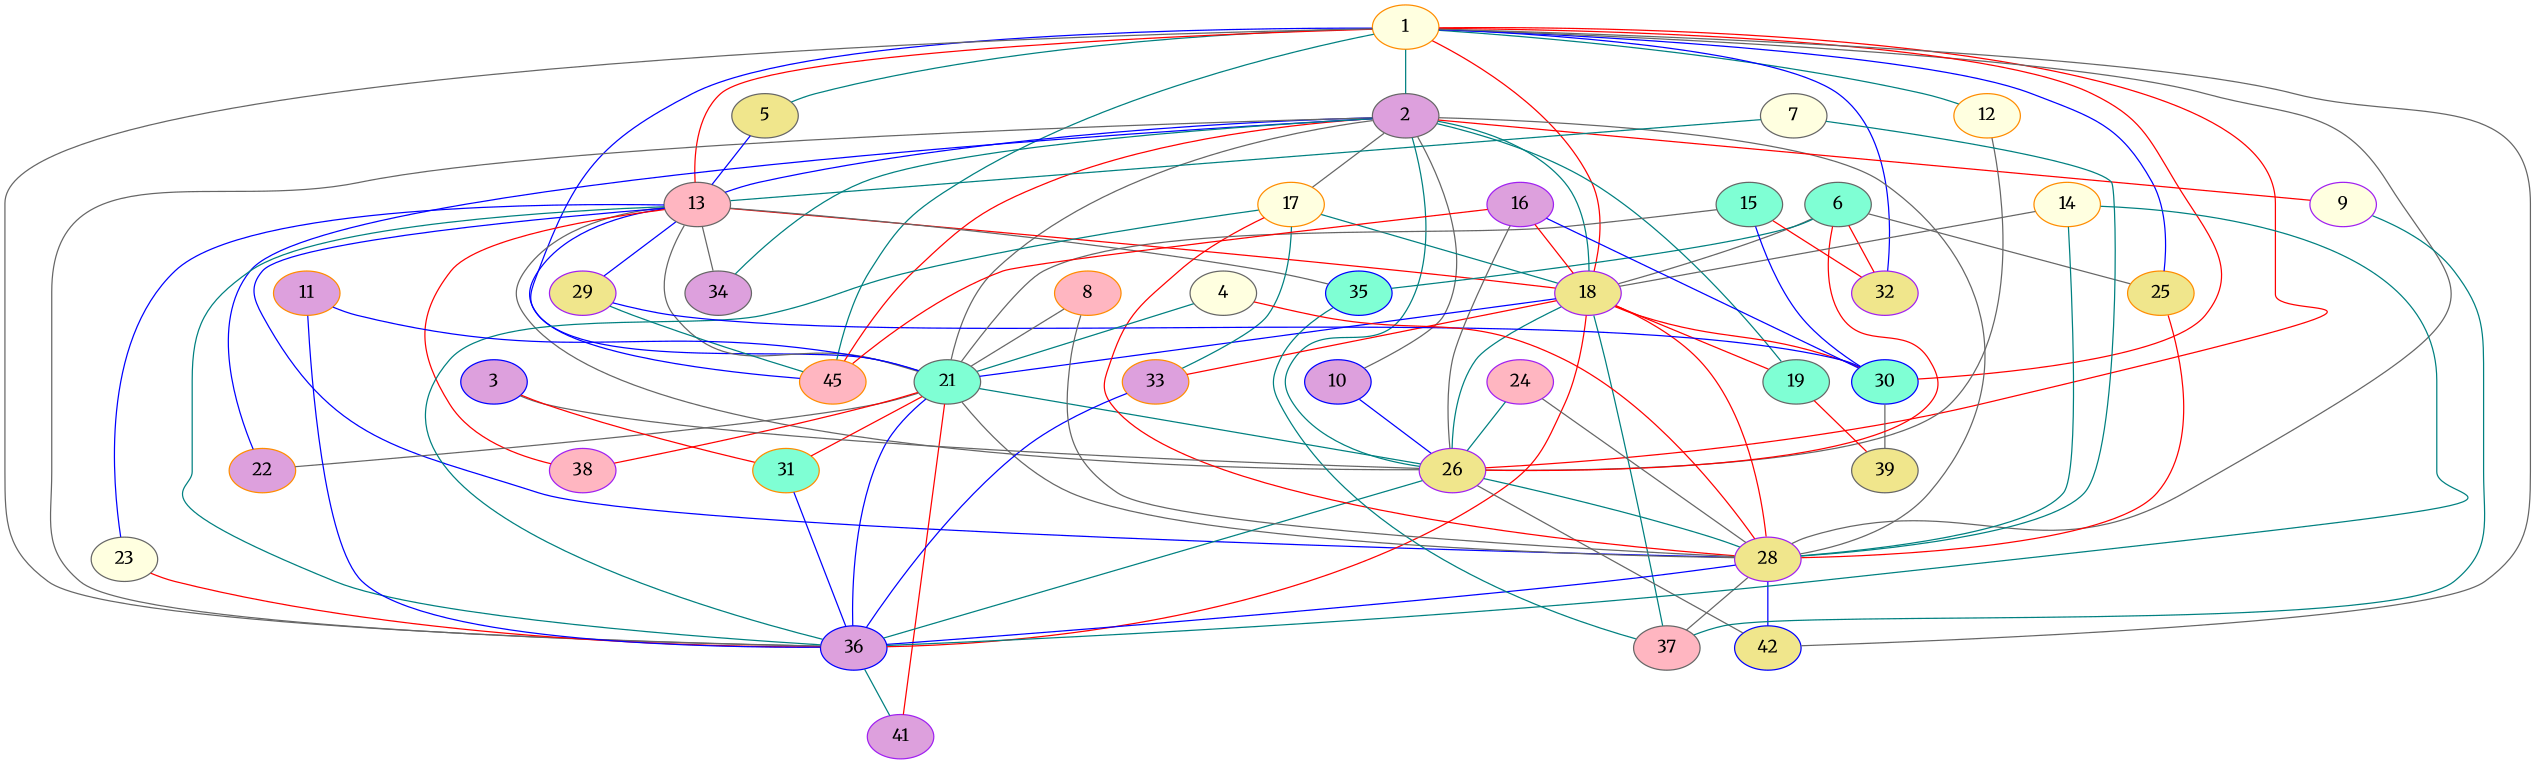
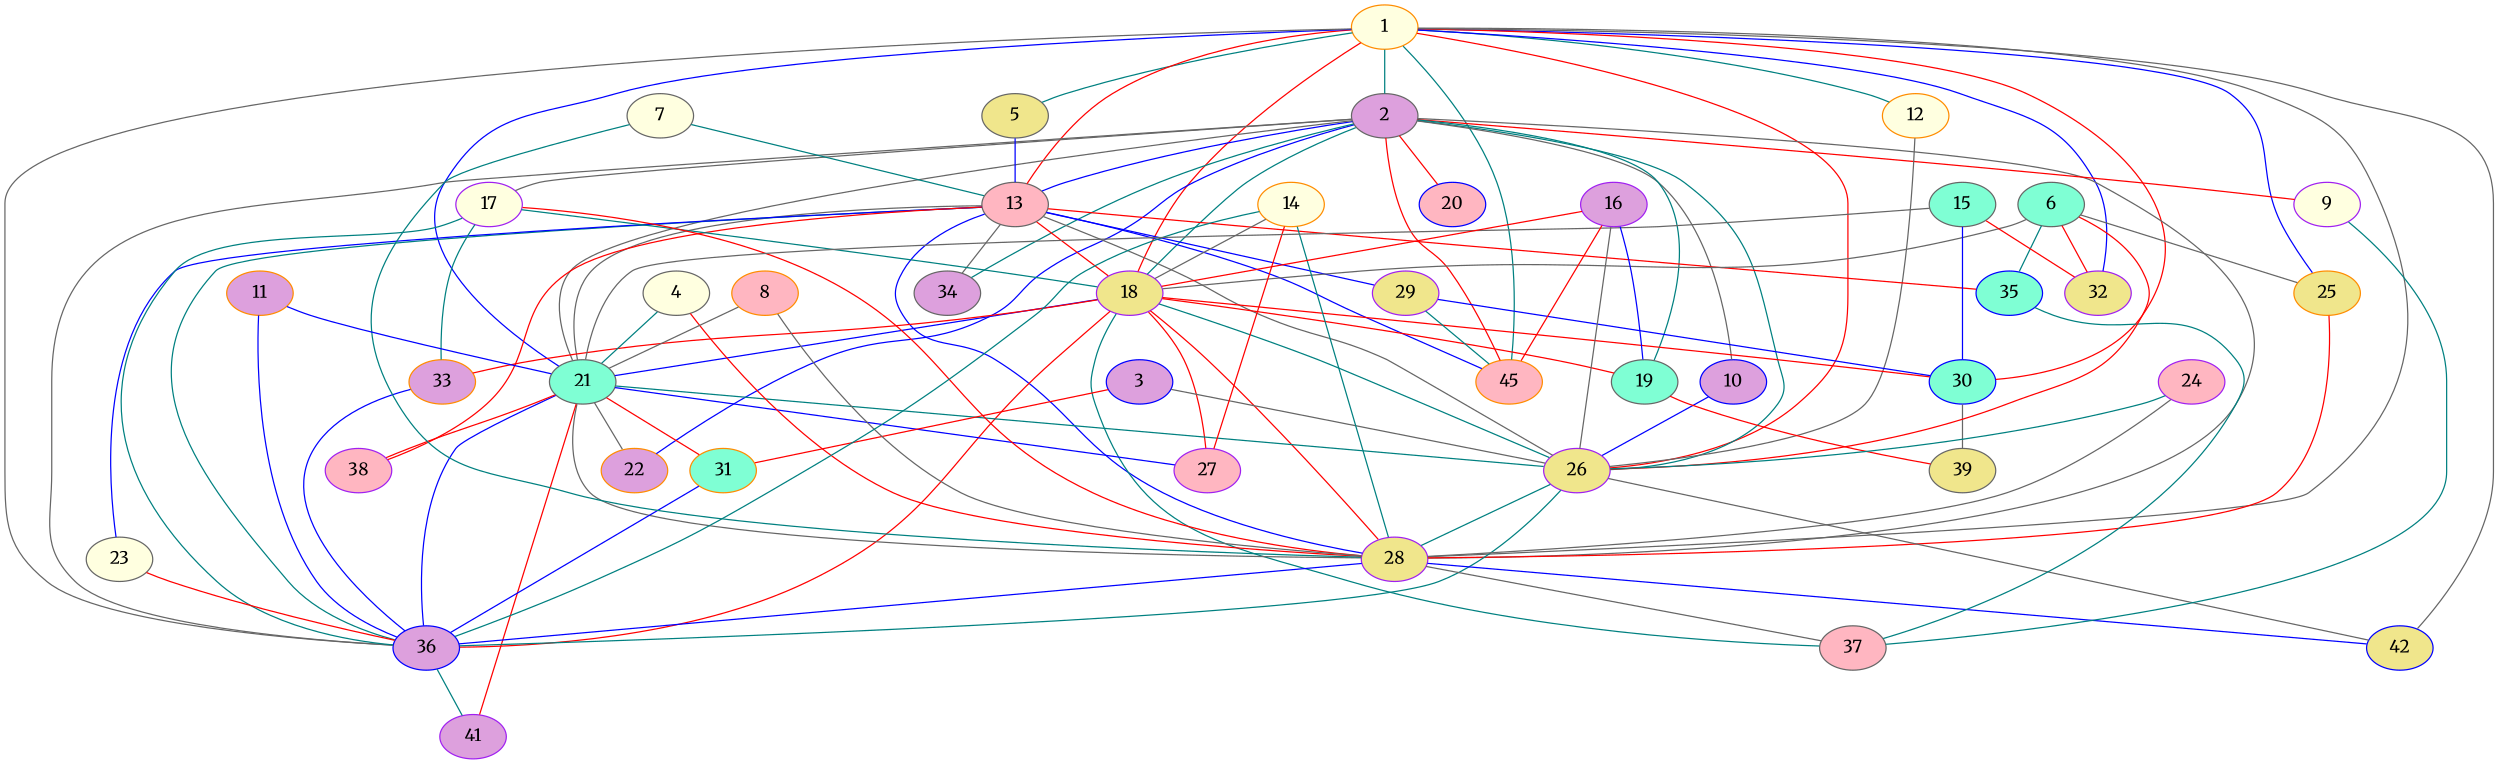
node "17": color darkorange -> purple
node "20": added
edge "13" -- "35": color gray40 -> red
edge "16" -- "30": now "16" -- "19"
node "27": added
